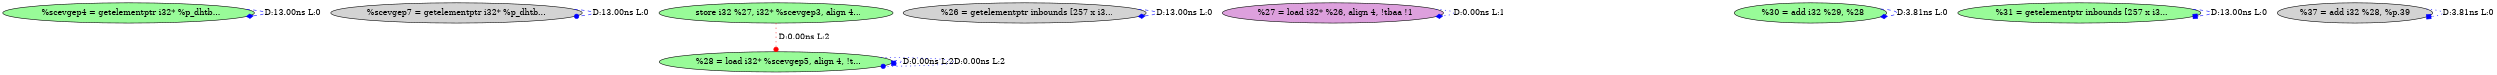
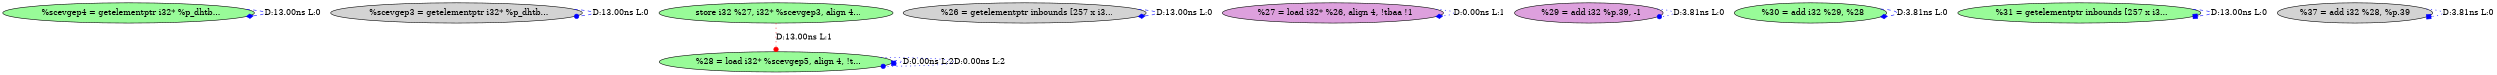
node "%scevgep7 = getelementptr i32* %p_dhtb...": label "%scevgep7 = getelementptr i32* %p_dhtb..." -> "%scevgep3 = getelementptr i32* %p_dhtb..."
node "%29 = add i32 %p.39, -1": added
edge "store i32 %27, i32* %scevgep3, align 4..." -> "%28 = load i32* %scevgep5, align 4, !t...": label "D:0.00ns L:2" -> "D:13.00ns L:1"
